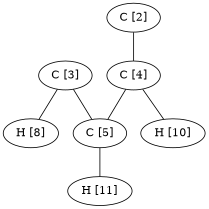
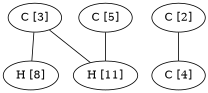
edge "C [3]" -- "C [5]": now "C [3]" -- "H [11]"
edge "C [4]" -- "C [5]": removed
node "H [10]": removed
